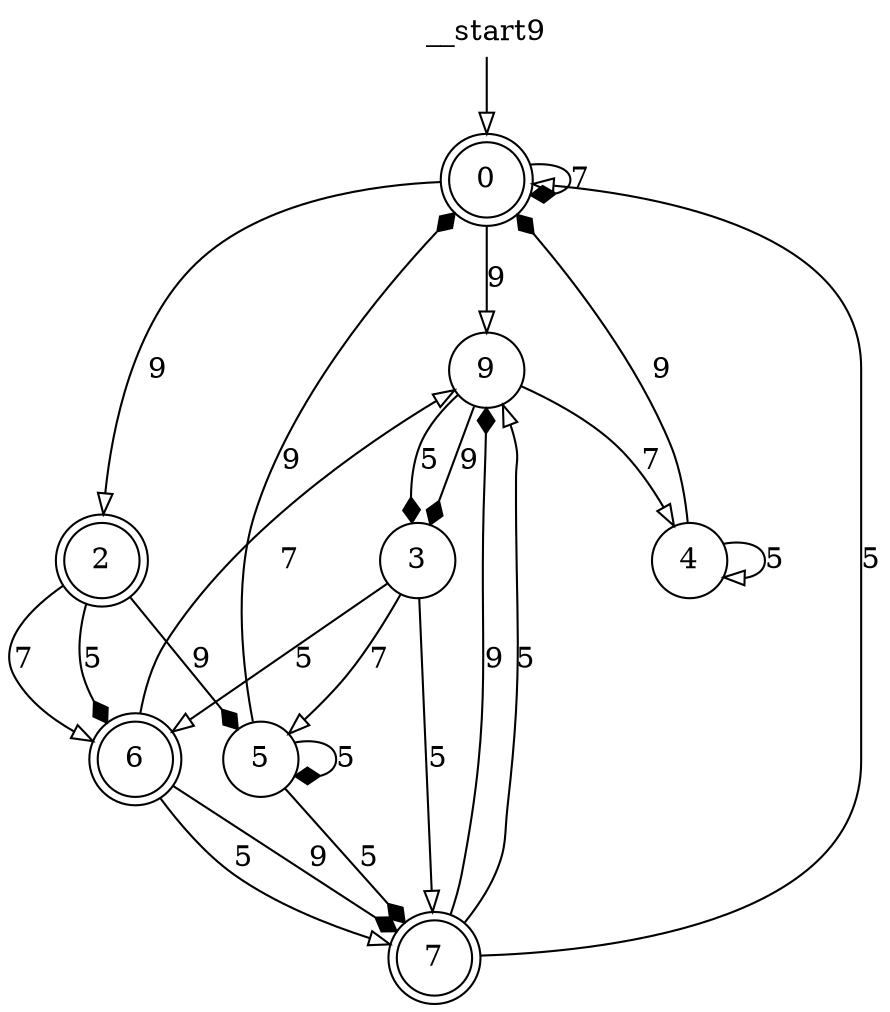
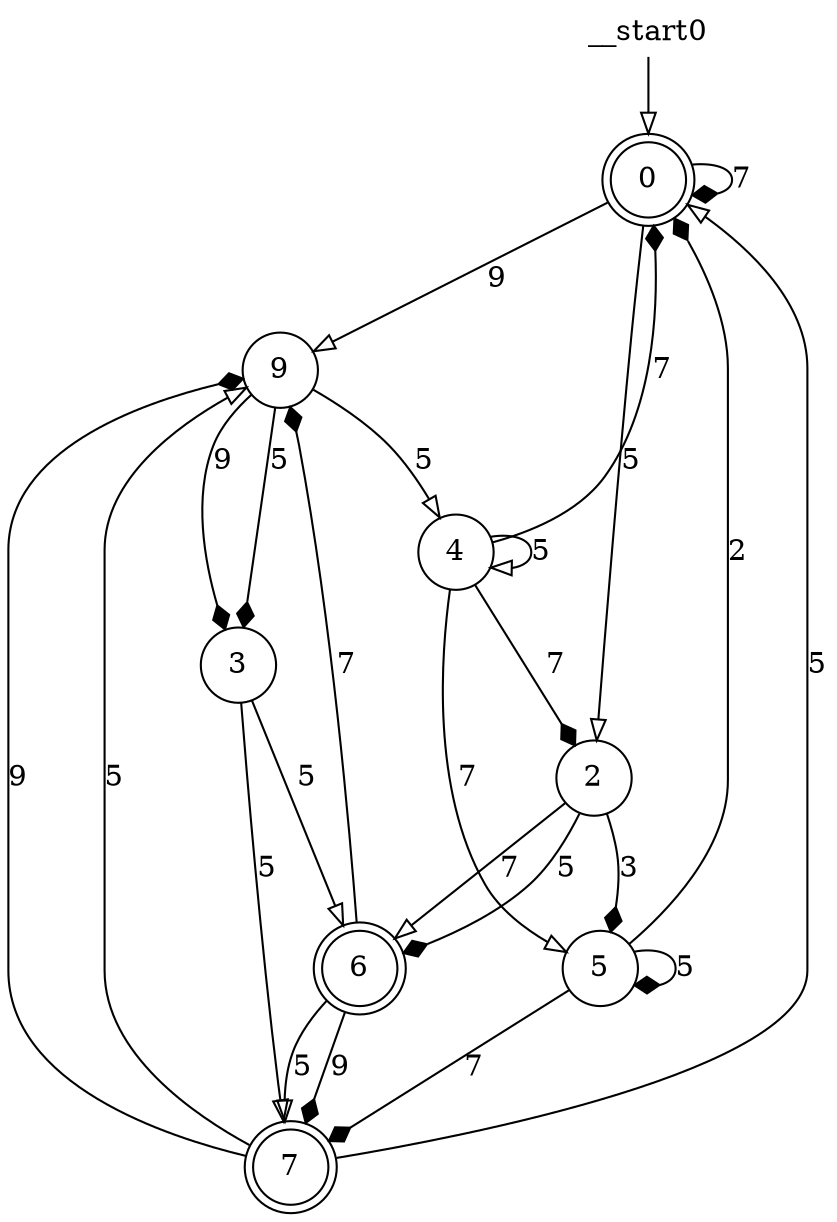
node "__start9": label "__start9" -> "__start0"
edge "0" -> "2": label "9" -> "5"
edge "4" -> "0": label "9" -> "7"
edge "5" -> "0": label "9" -> "2"
edge "9" -> "4": label "7" -> "5"
edge "6" -> "9": arrowhead onormal -> diamond
node "2": shape doublecircle -> circle
edge "4" -> "2": added, label "7"
edge "2" -> "5": label "9" -> "3"
edge "3" -> "5": now "4" -> "5"
edge "5" -> "7": label "5" -> "7"
